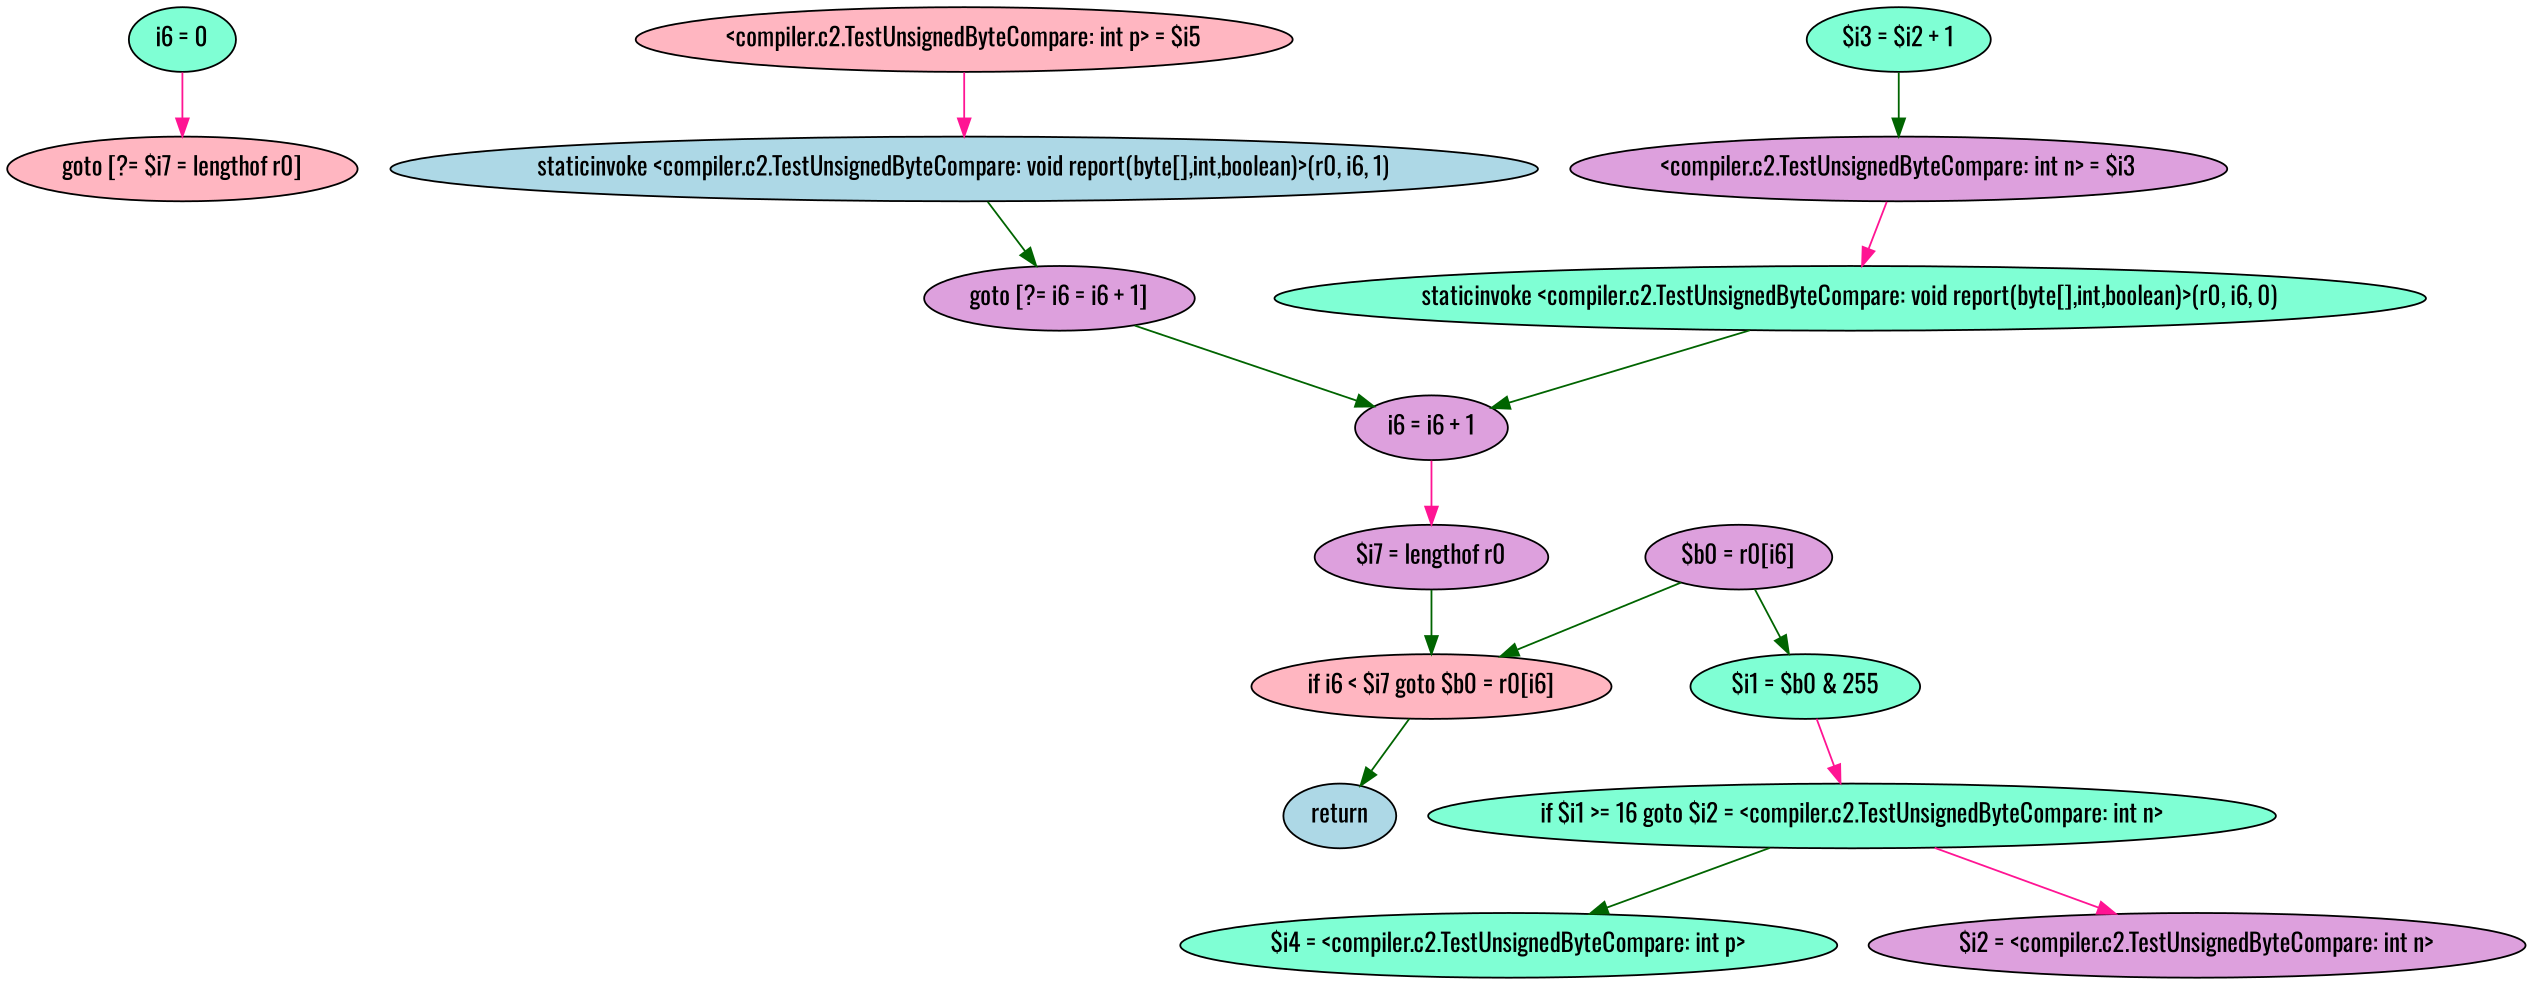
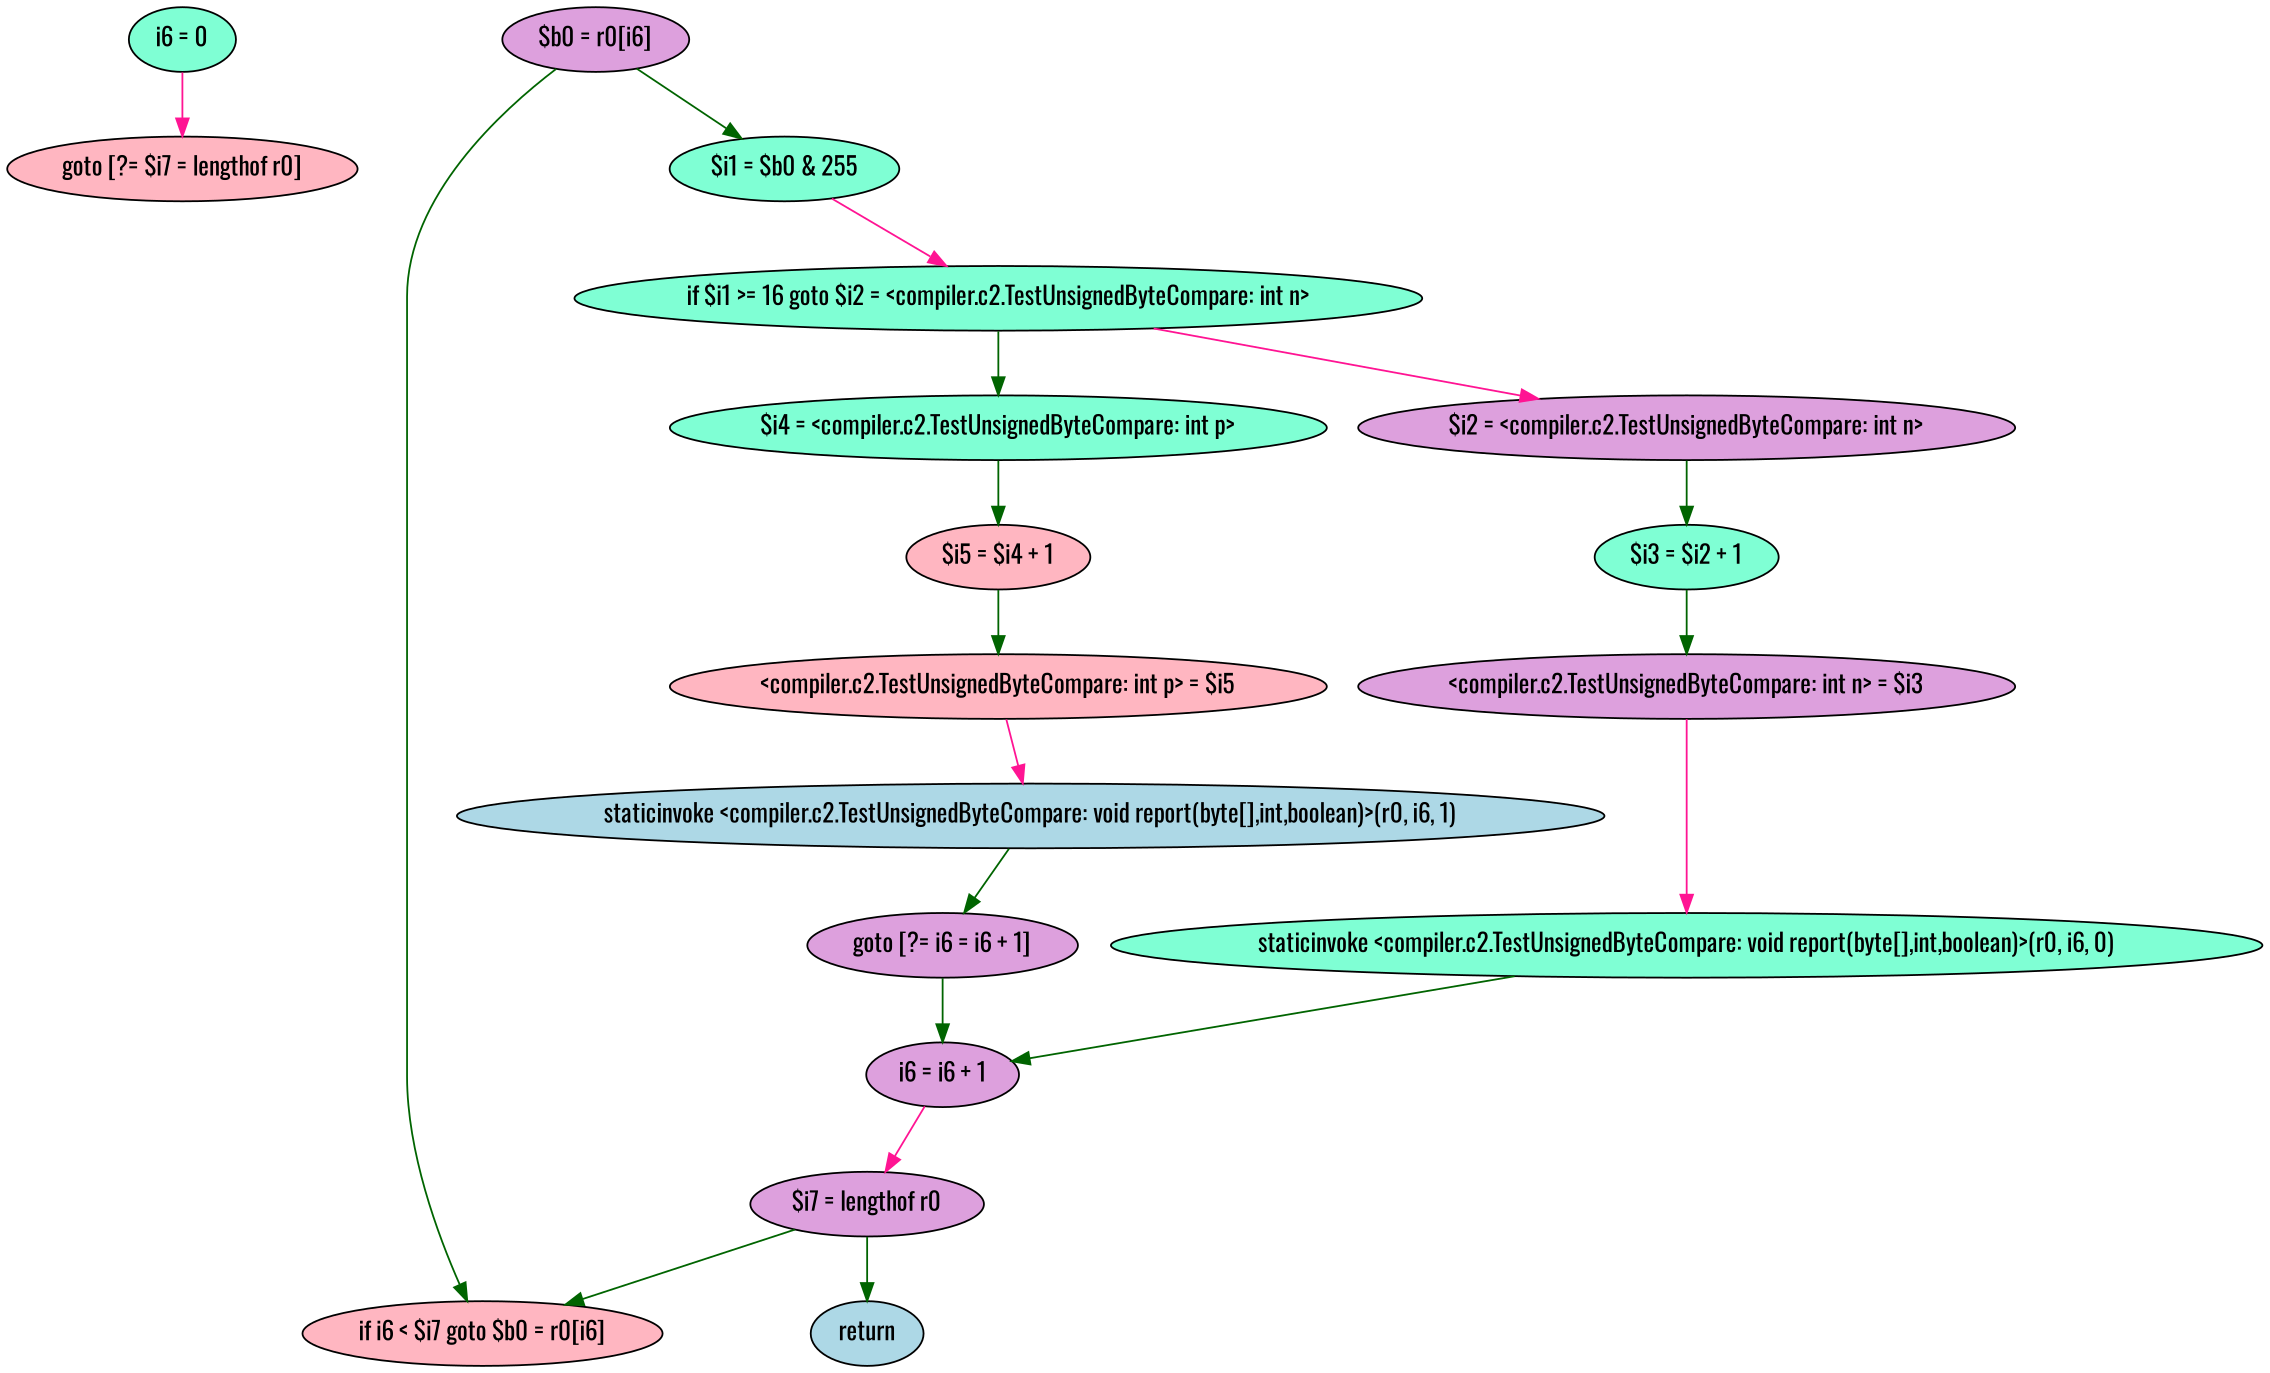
edge "$i2 = <compiler.c2.TestUnsignedByteCompare: int n>" -> "$i3 = $i2 + 1": added
node "$i5 = $i4 + 1": added
edge "if i6 < $i7 goto $b0 = r0[i6]" -> "return": now "$i7 = lengthof r0" -> "return"
